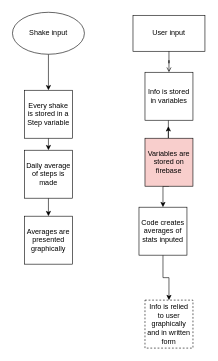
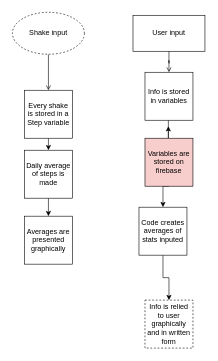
node "Shake input": style solid -> dashed
edge "Shake input" -> "Every shake is stored in a Step variable": arrowhead classic -> open
